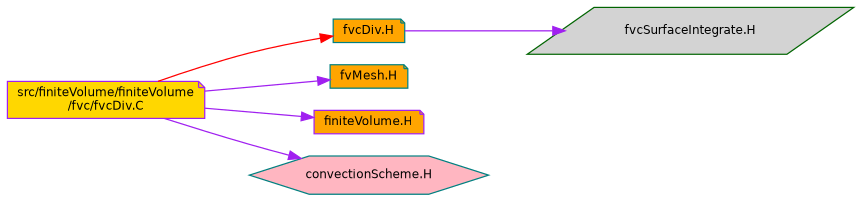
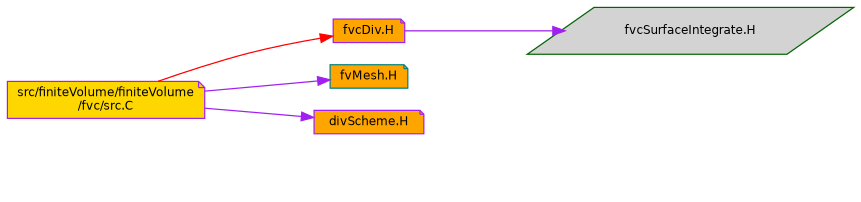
node "fvcDiv.H": color teal -> purple
node "src/finiteVolume/finiteVolume /fvc/fvcDiv.C": label "src/finiteVolume/finiteVolume /fvc/fvcDiv.C" -> "src/finiteVolume/finiteVolume /fvc/src.C"
node "finiteVolume.H": label "finiteVolume.H" -> "divScheme.H"
node "convectionScheme.H": removed
